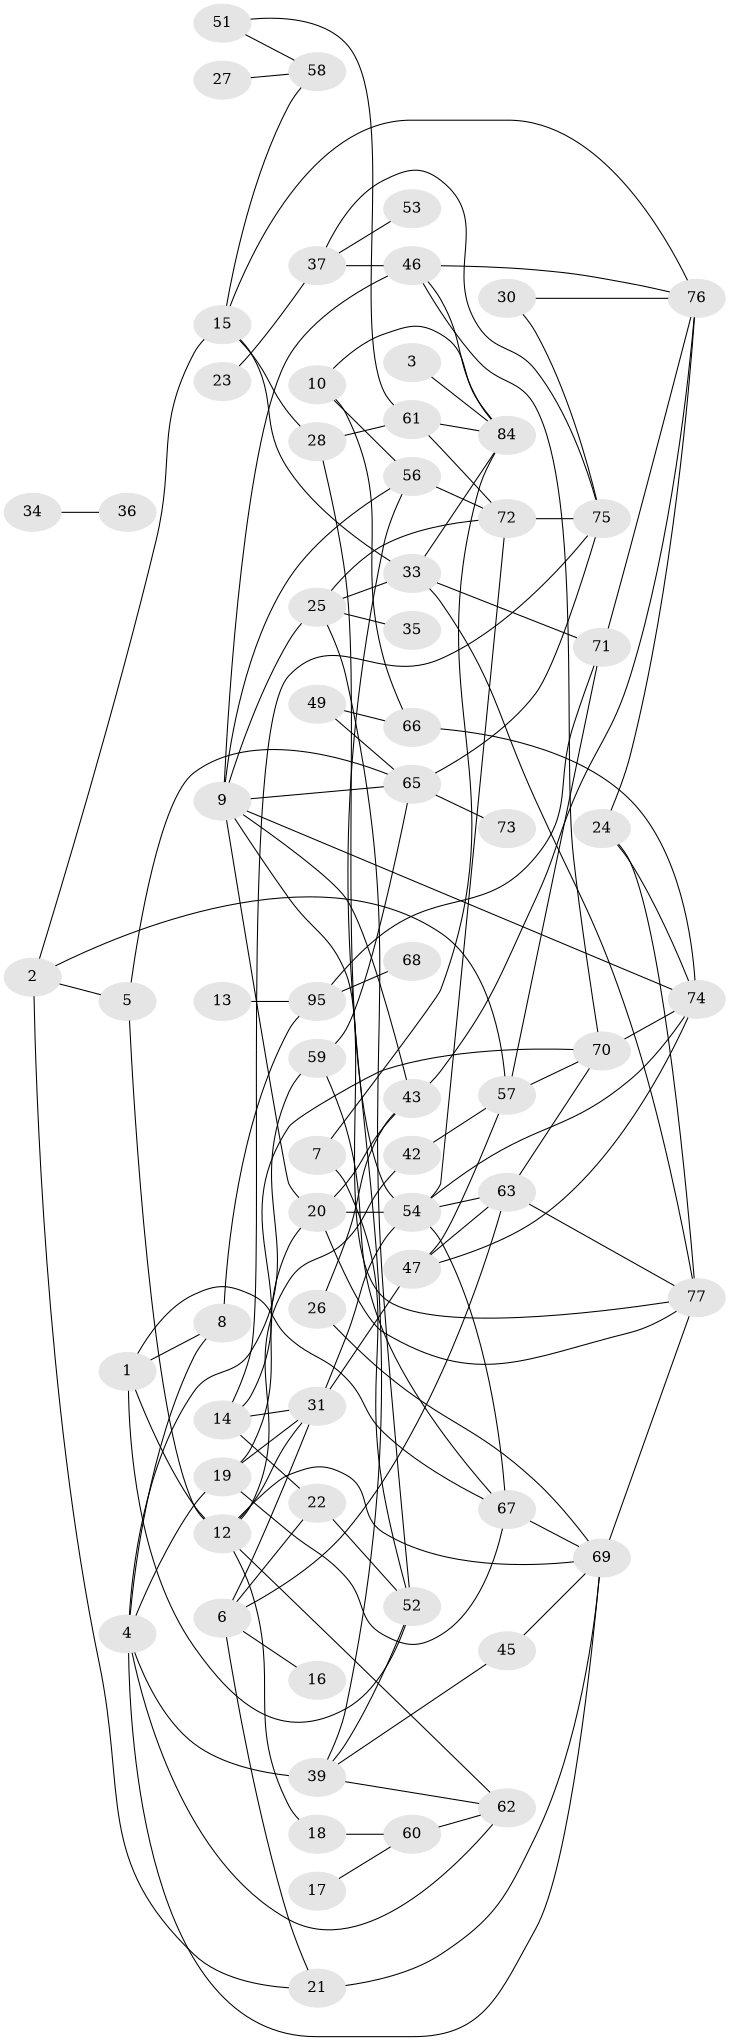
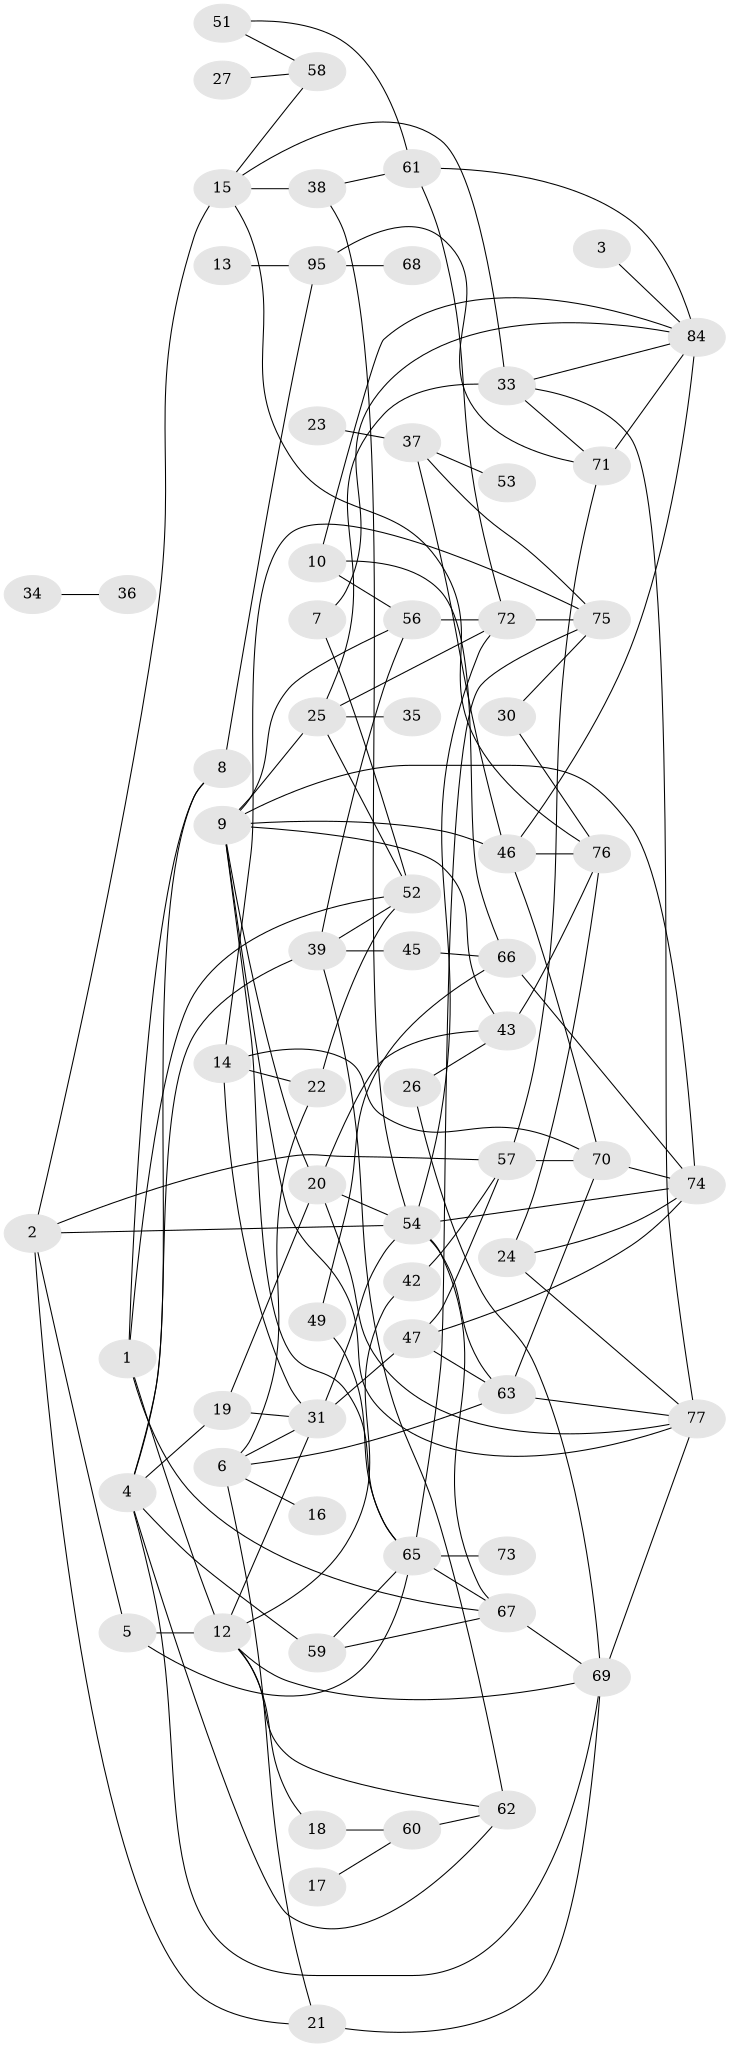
node "28": label "28" -> "38"
edge "76" -- "71": now "84" -- "71"
edge "54" -- "2": added
edge "69" -- "45": now "66" -- "45"
edge "19" -- "67": now "65" -- "67"
